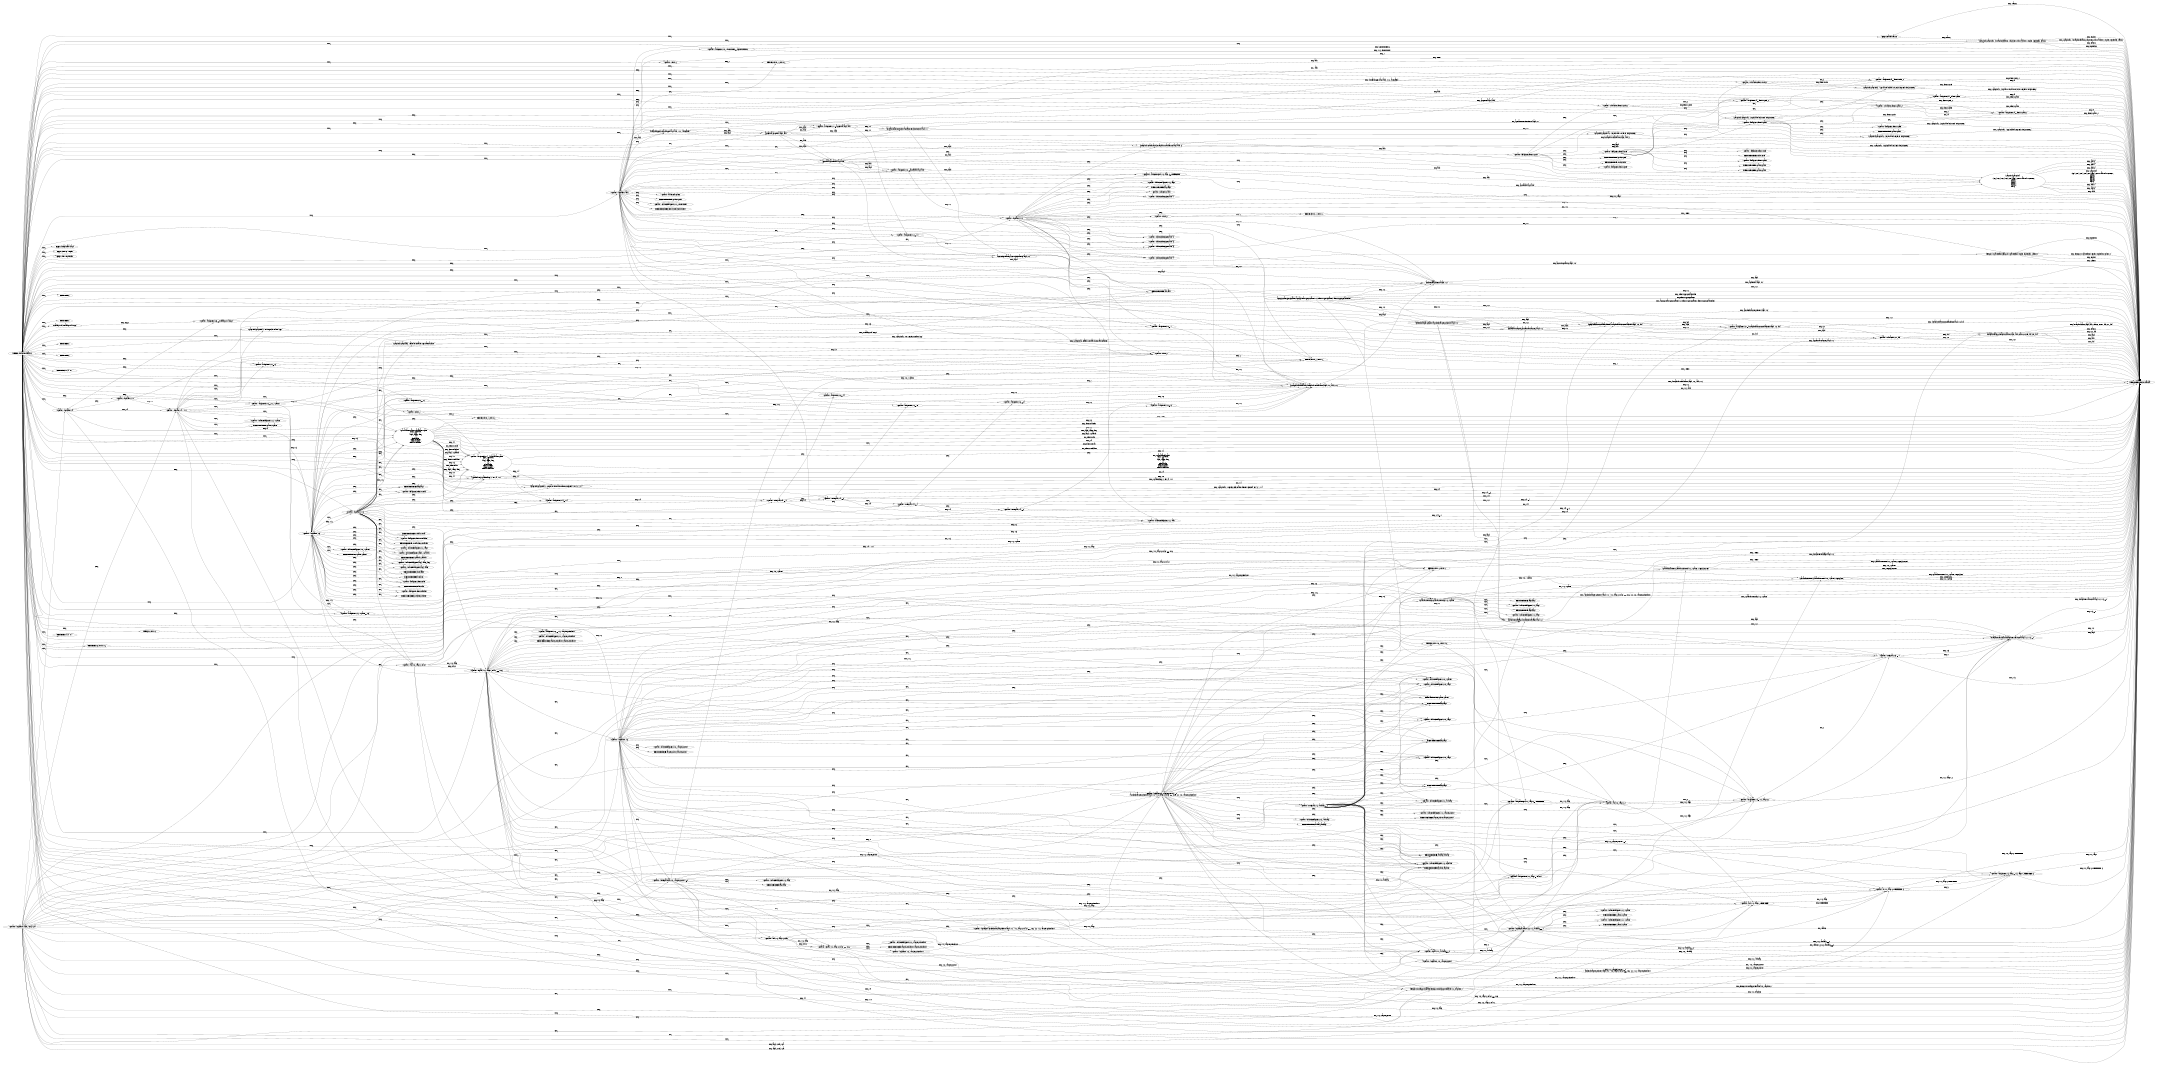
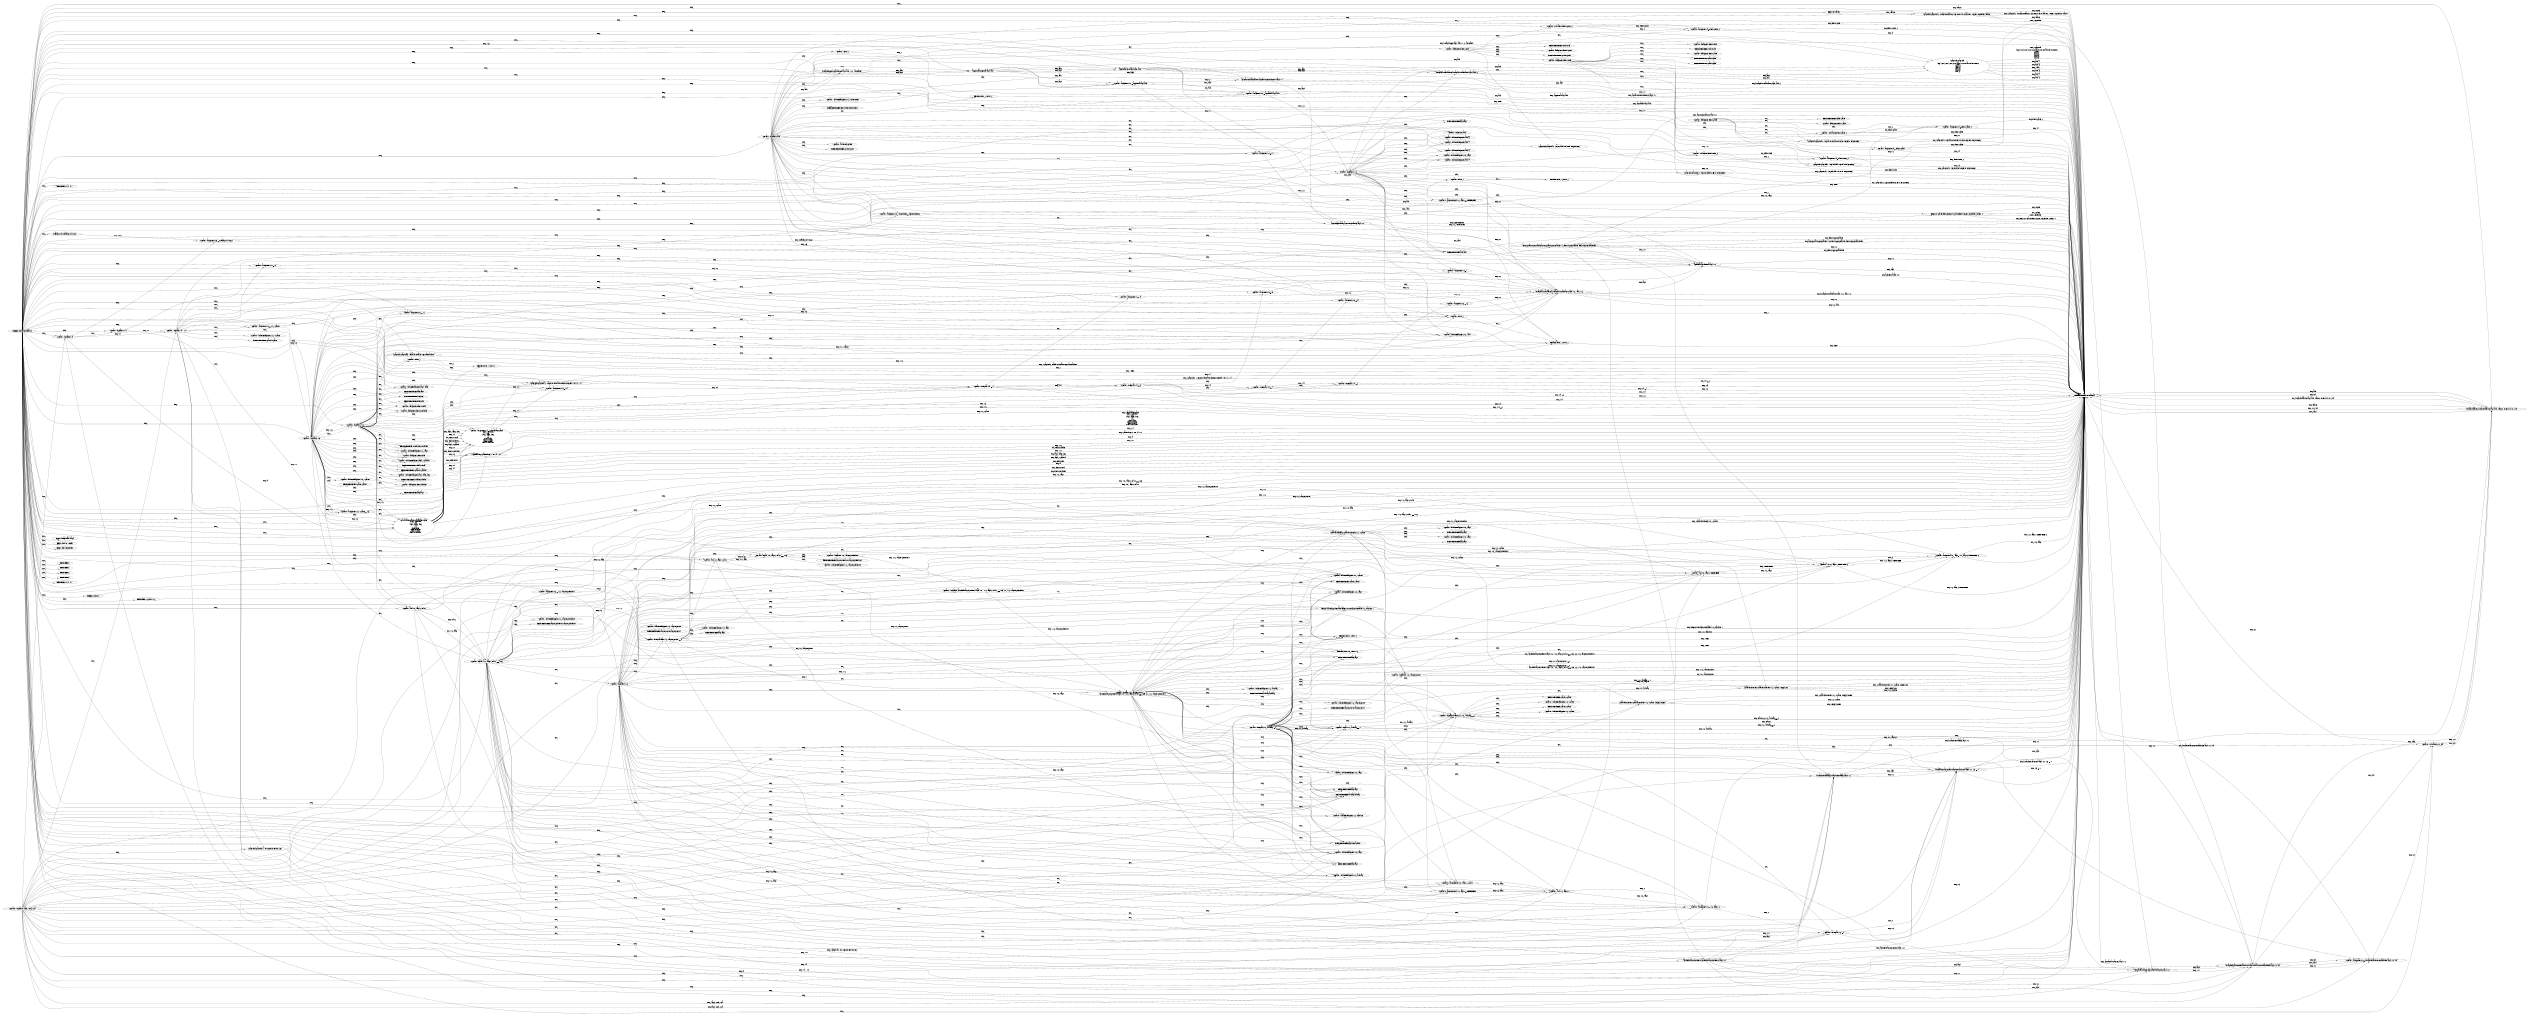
node "(PARAM,enabled reassoc)": label "(PARAM,enabled reassoc)" -> "(PARAM,int reassoc)"
edge "(METHOD,hostapd_notif_assoc)" -> "(ap_sta_add,ap_sta_add(hapd, addr))": label "DDG: " -> "DDG: v23"
node "(<operator>.indirectIndexAccess,addr[3])": removed
edge "(ap_sta_start_sa_query,ap_sta_start_sa_query(hapd, v12))" -> "(METHOD_RETURN,int __fastcall)": reversed
node "(FIELD_IDENTIFIER,timed,iface)": label "(FIELD_IDENTIFIER,timed,iface)" -> "(FIELD_IDENTIFIER,iface,iface)"
edge "(<operator>.notEquals,v12->auth_alg != 2)" -> "(RETURN,return 0;,return 0;)": label "DDG: v16" -> "CDG: "
edge "(RETURN,return v16;,return v16;)" -> "(<operators>.assignmentAnd,v12->flags &= 0xFFFFFBFF)": now "(wpa_auth_uses_mfp,wpa_auth_uses_mfp(v12->wpa_sm))" -> "(<operators>.assignmentAnd,v12->flags &= 0xFFFFFBFF)"
edge "(METHOD,hostapd_notif_assoc)" -> "(<operator>.notEquals,v12->auth_alg != 2)": now "(METHOD,hostapd_notif_assoc)" -> "(<operator>.logicalNot,!v12->sa_query_count)"
